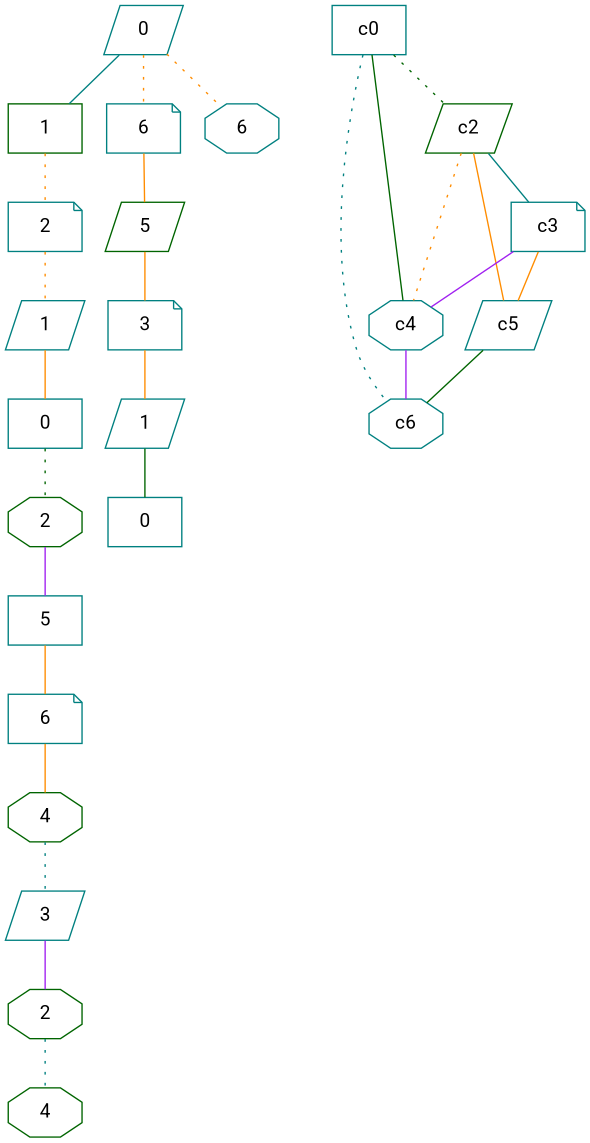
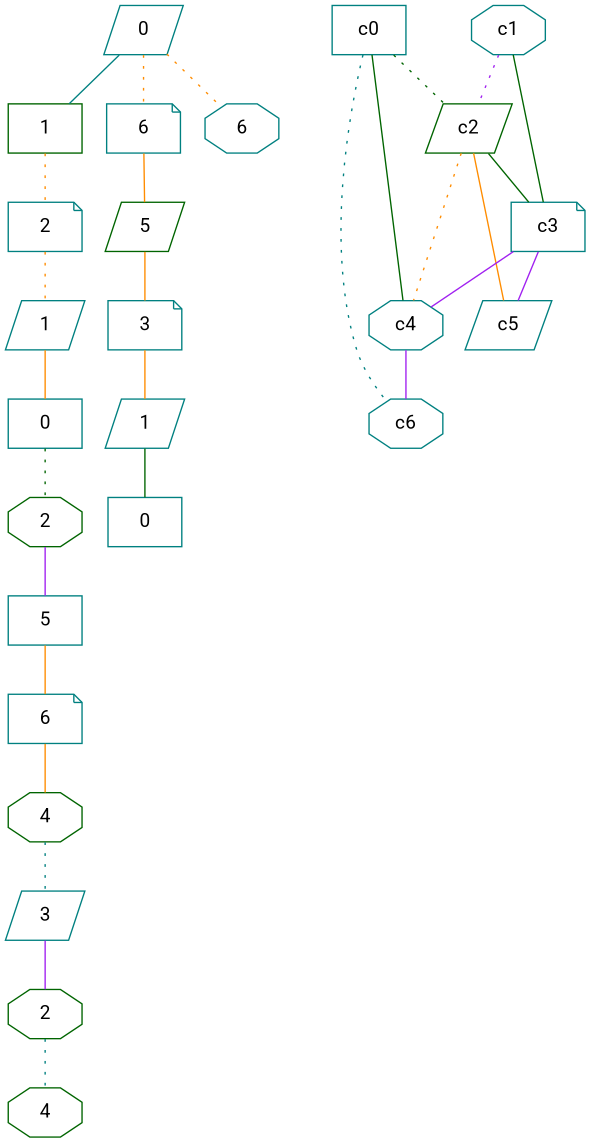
node "c1": added
edge "c2" -- "c3": color teal -> darkgreen
edge "c3" -- "c5": color darkorange -> purple
edge "c5" -- "c6": removed
